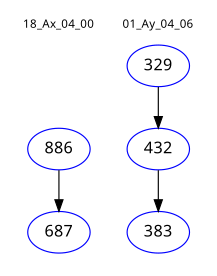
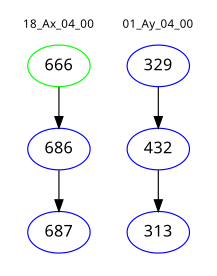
cluster "01_Ay_04_06": label "01_Ay_04_06" -> "01_Ay_04_00"
node "666": added
node "886": label "886" -> "686"
node "383": label "383" -> "313"
